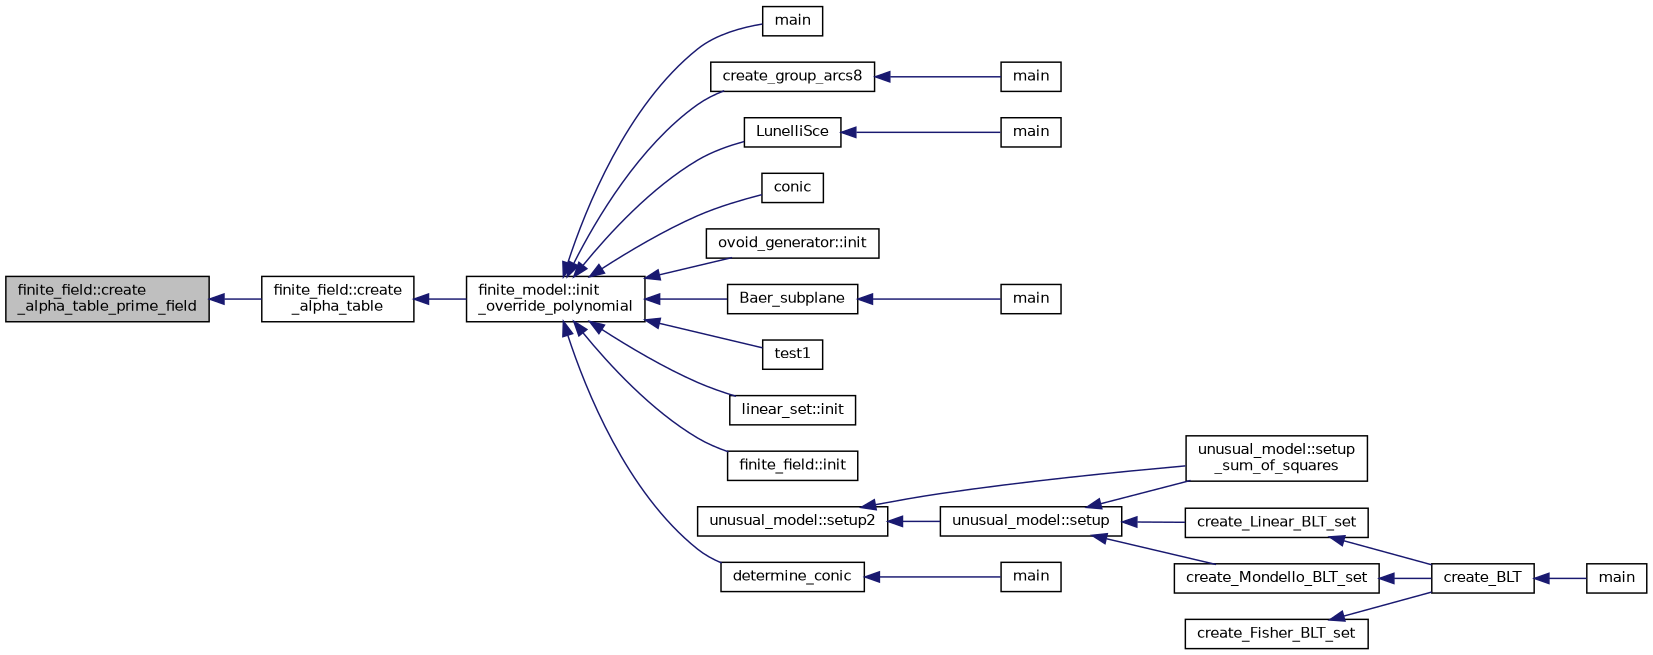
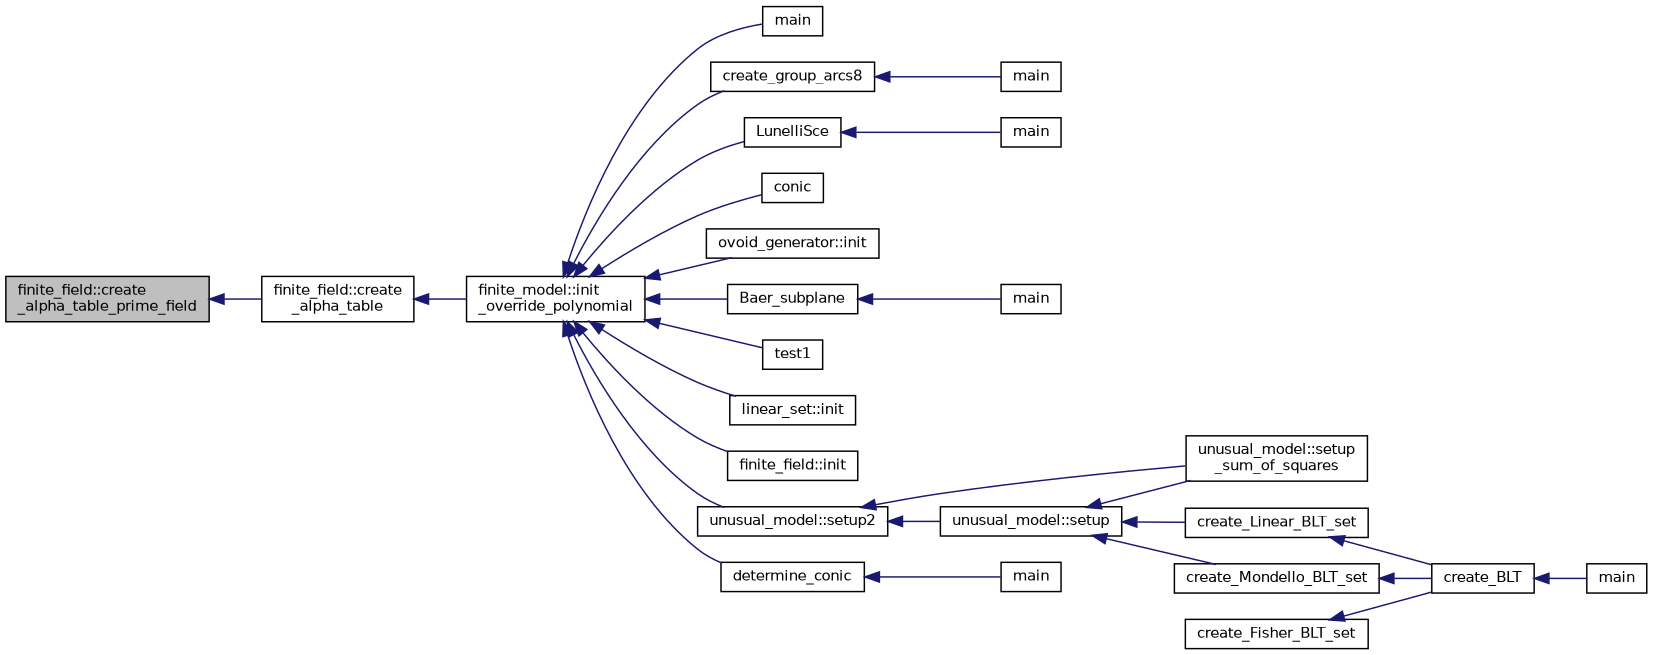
edge "unusual_model::setup2" -> "finite_model::init _override_polynomial": added
